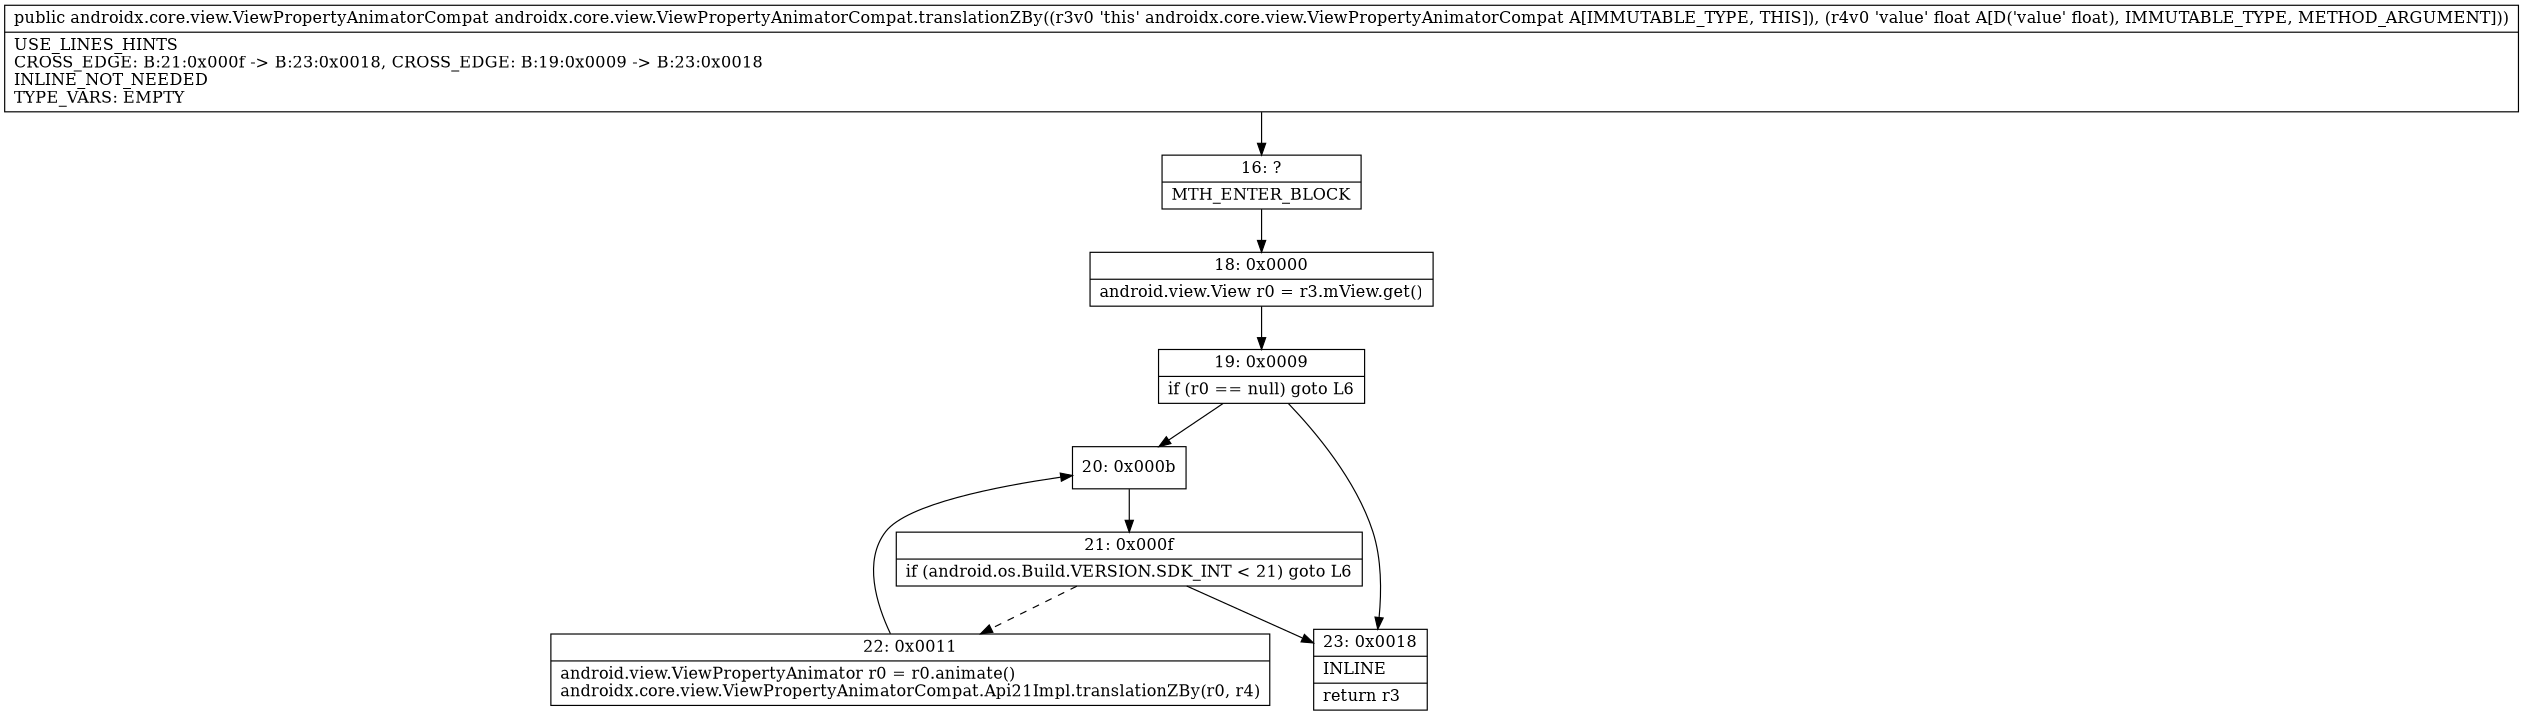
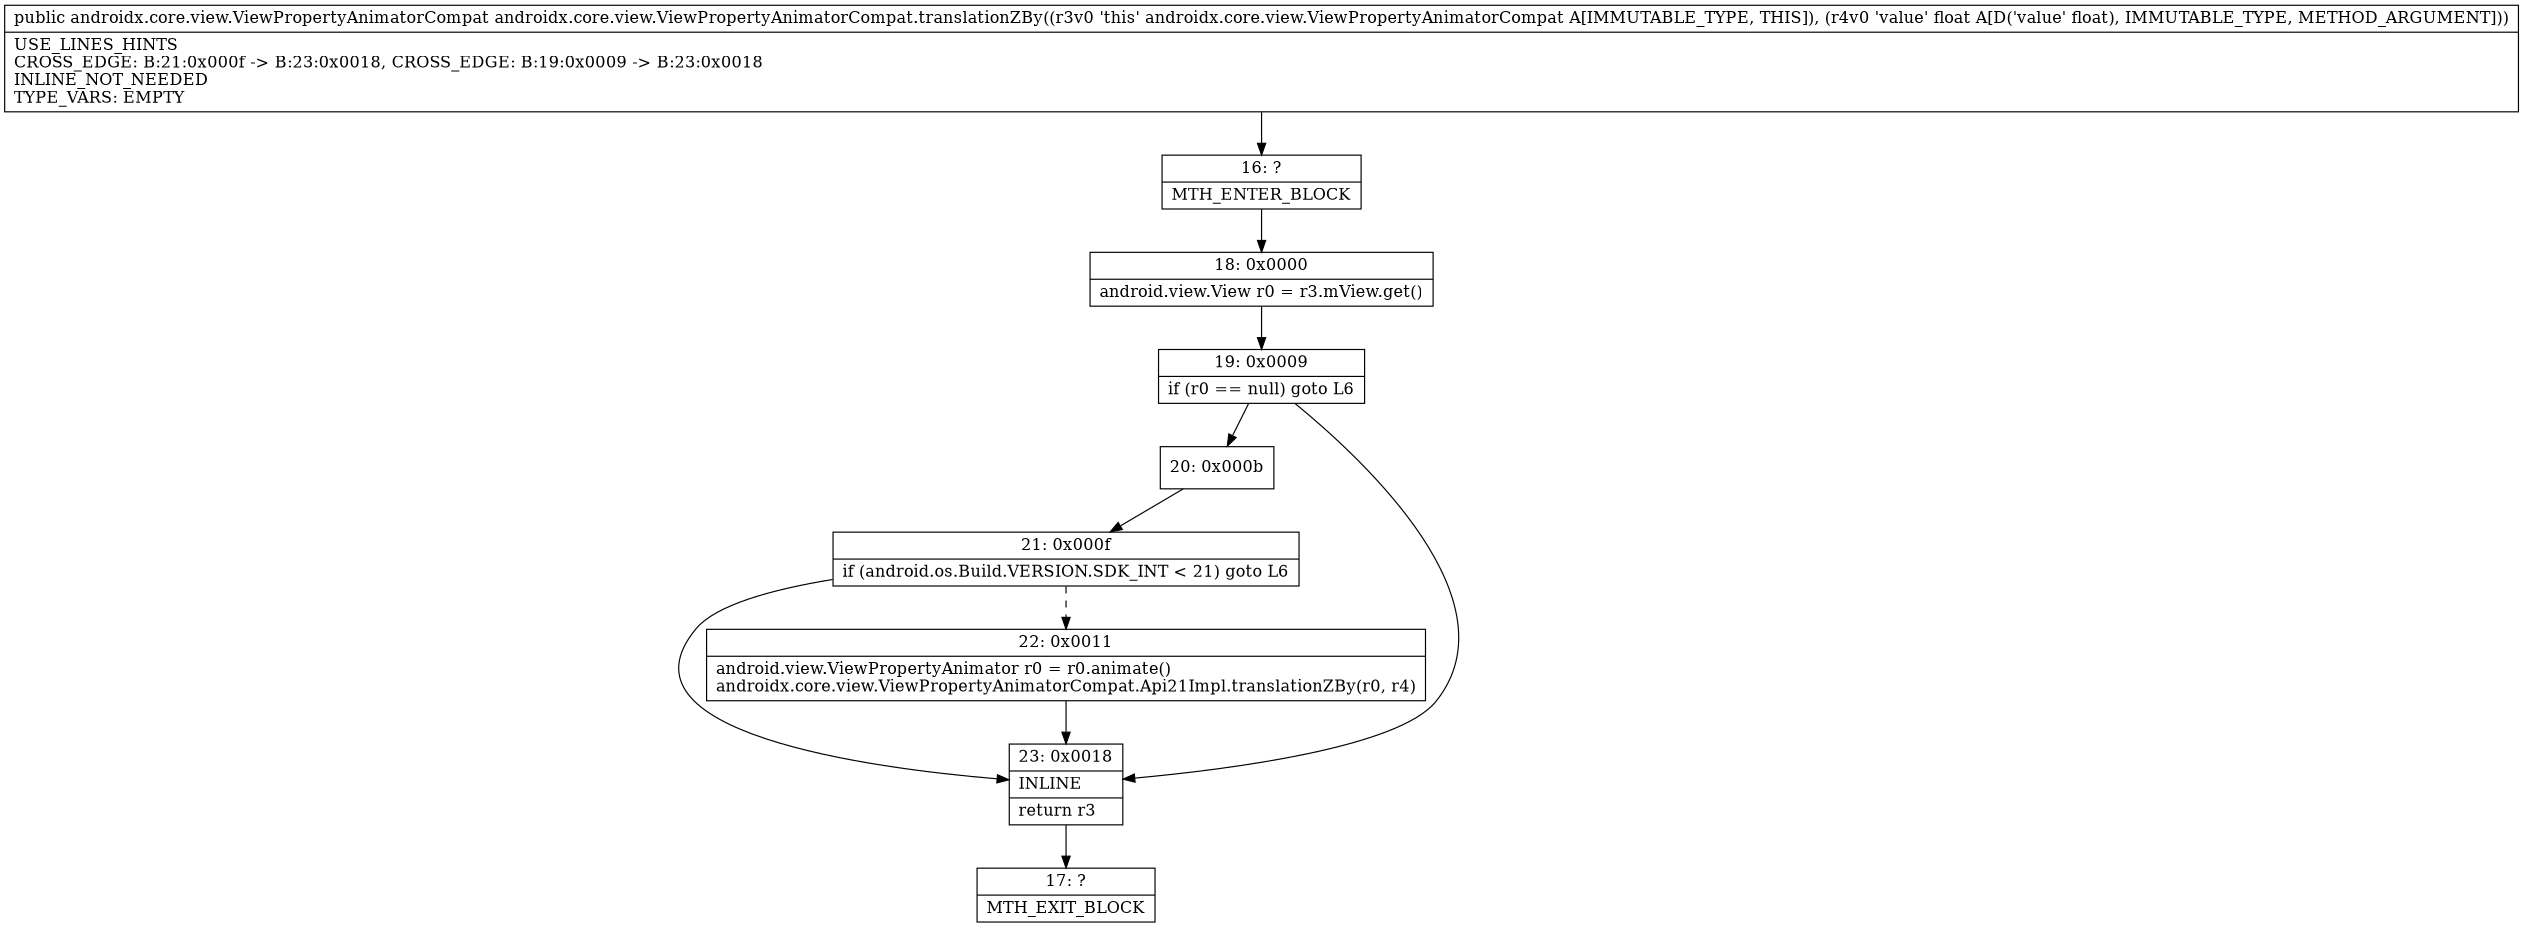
edge "22: 0x0011" -> "20: 0x000b": now "22: 0x0011" -> "23: 0x0018"
node "17: ?": added
